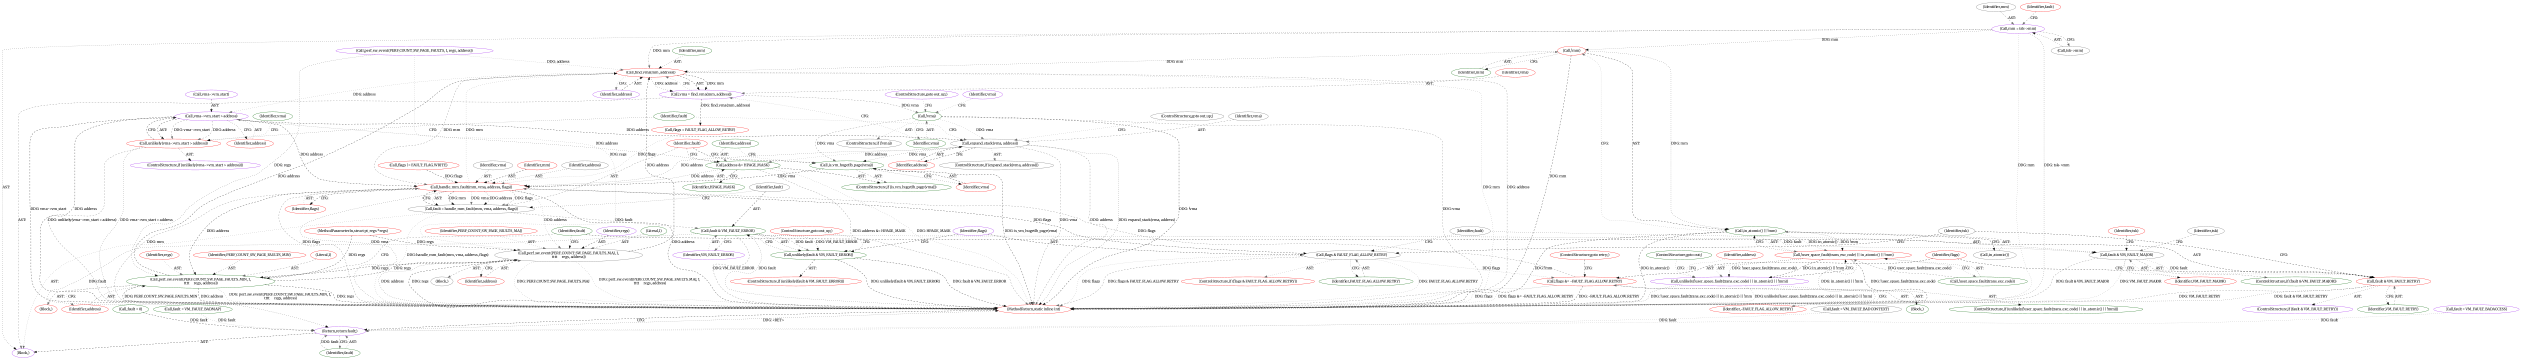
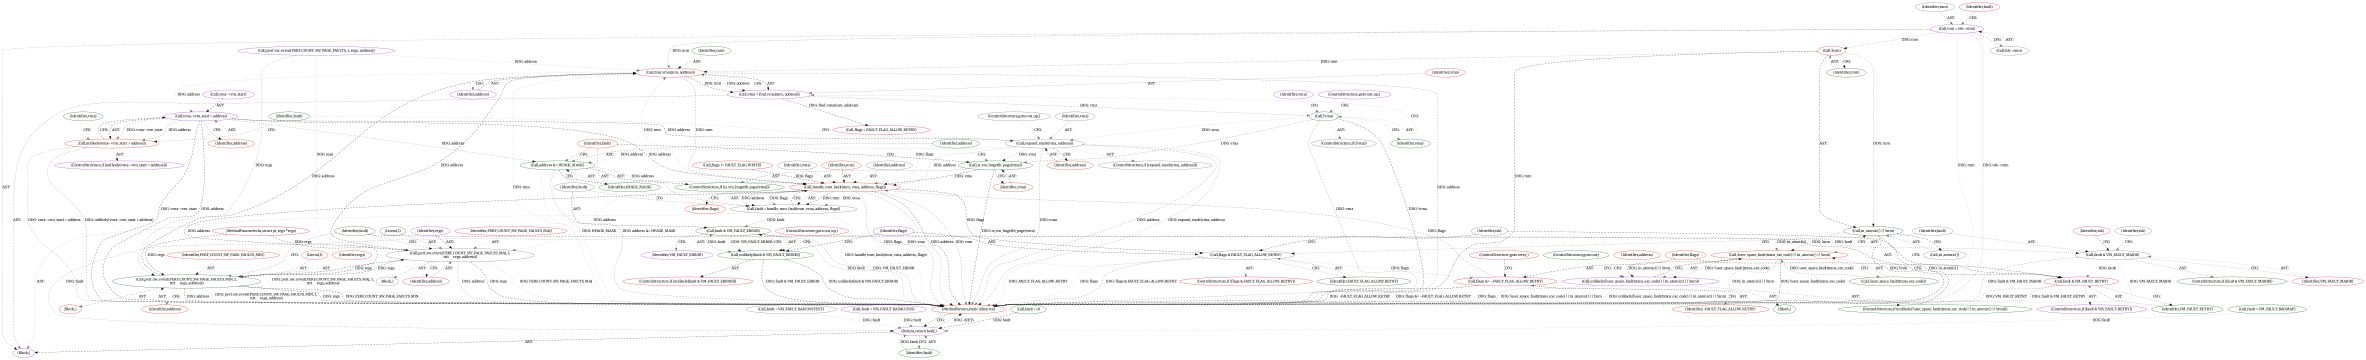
edge "(Call,in_atomic() || !mm)" -> "(Call,!mm)": removed, label "CFG:"
